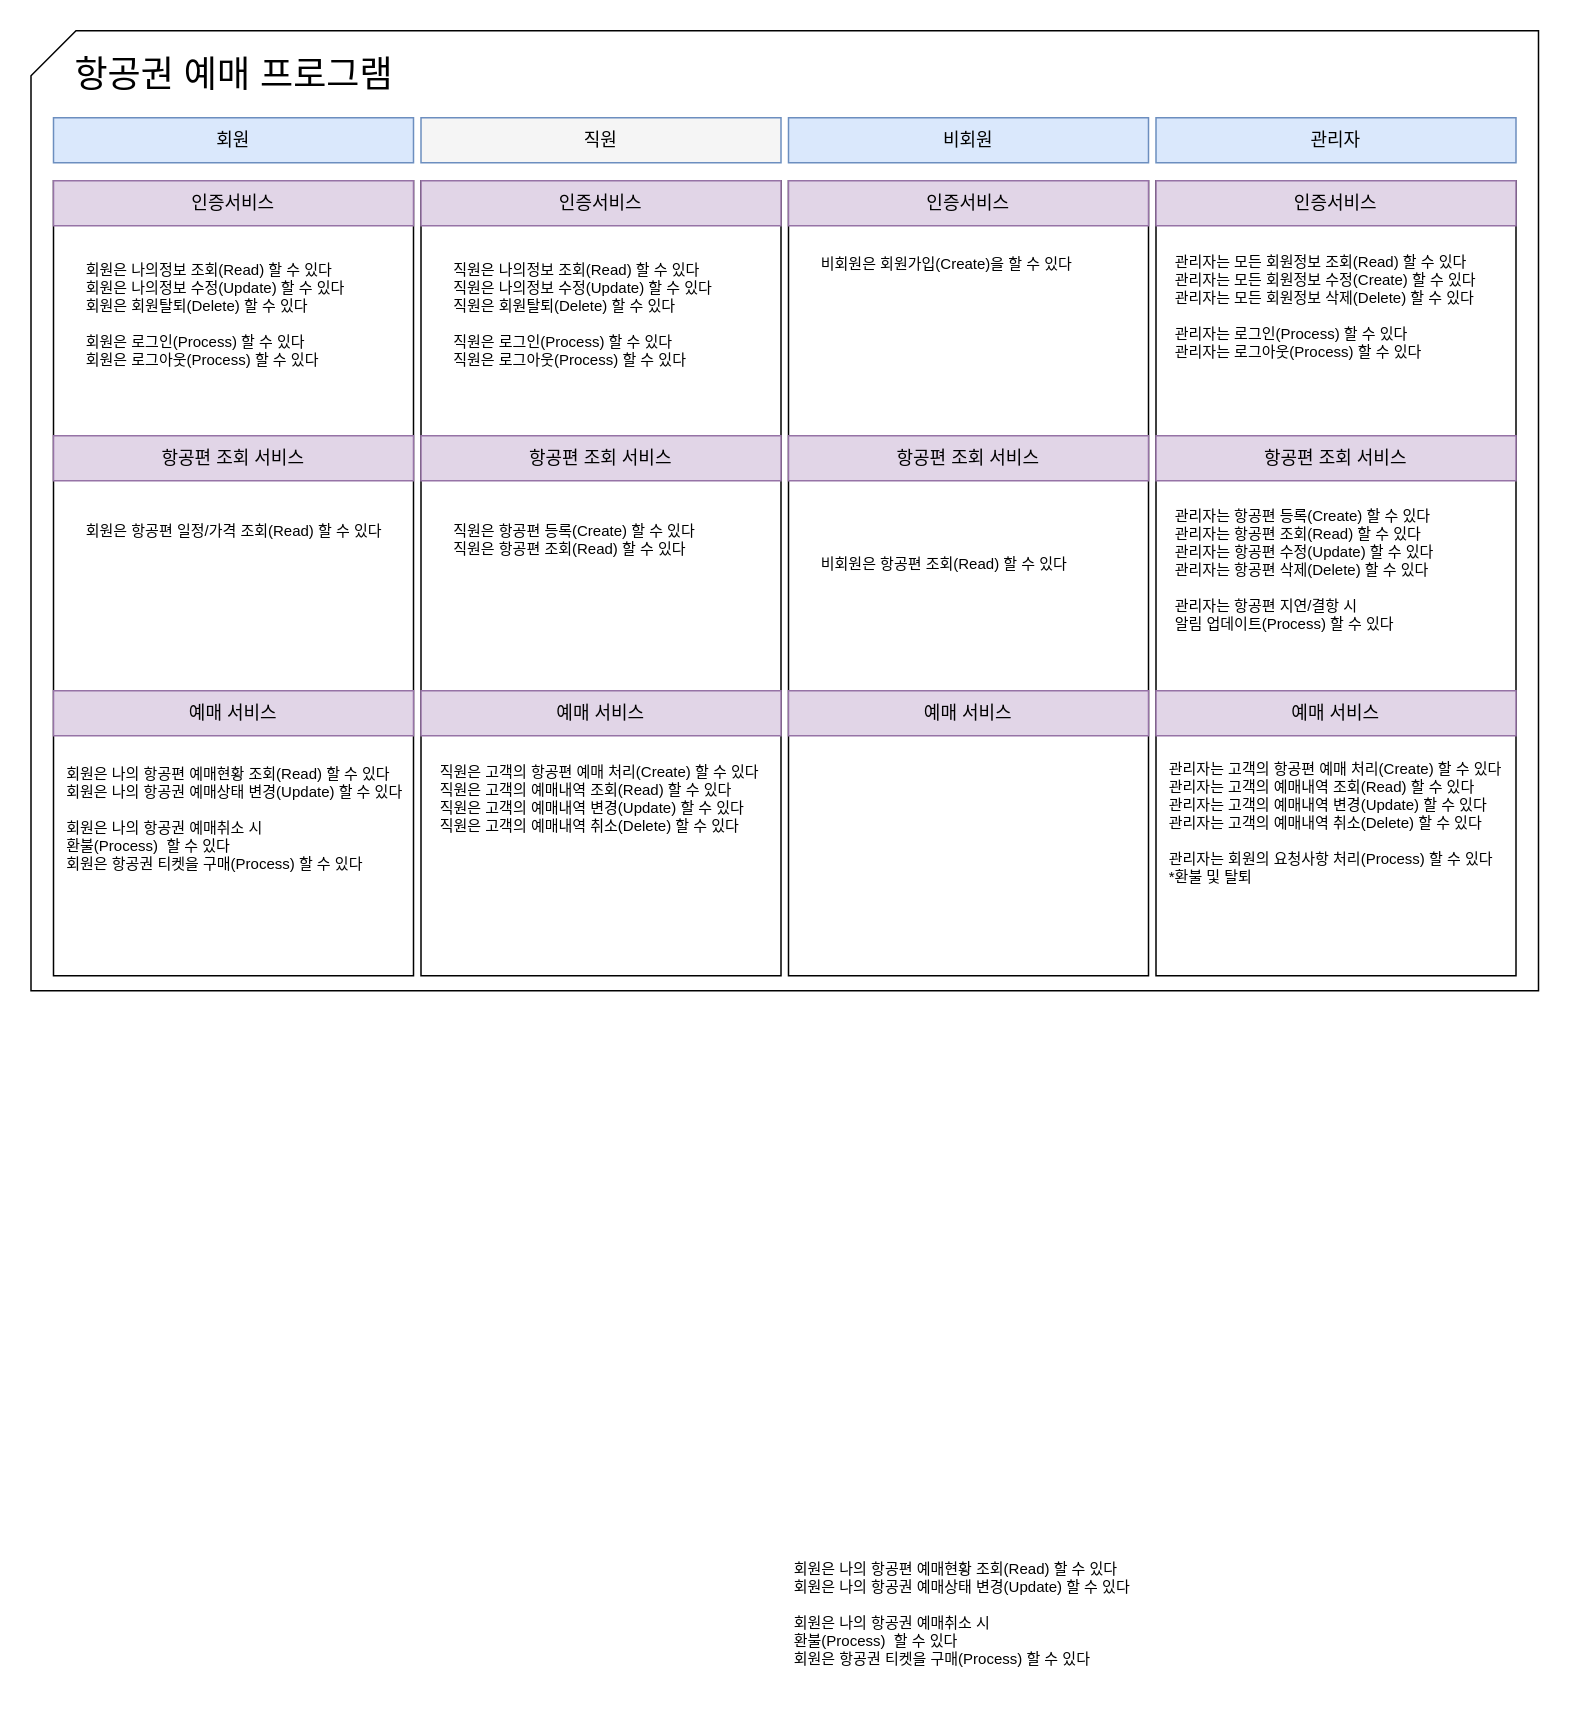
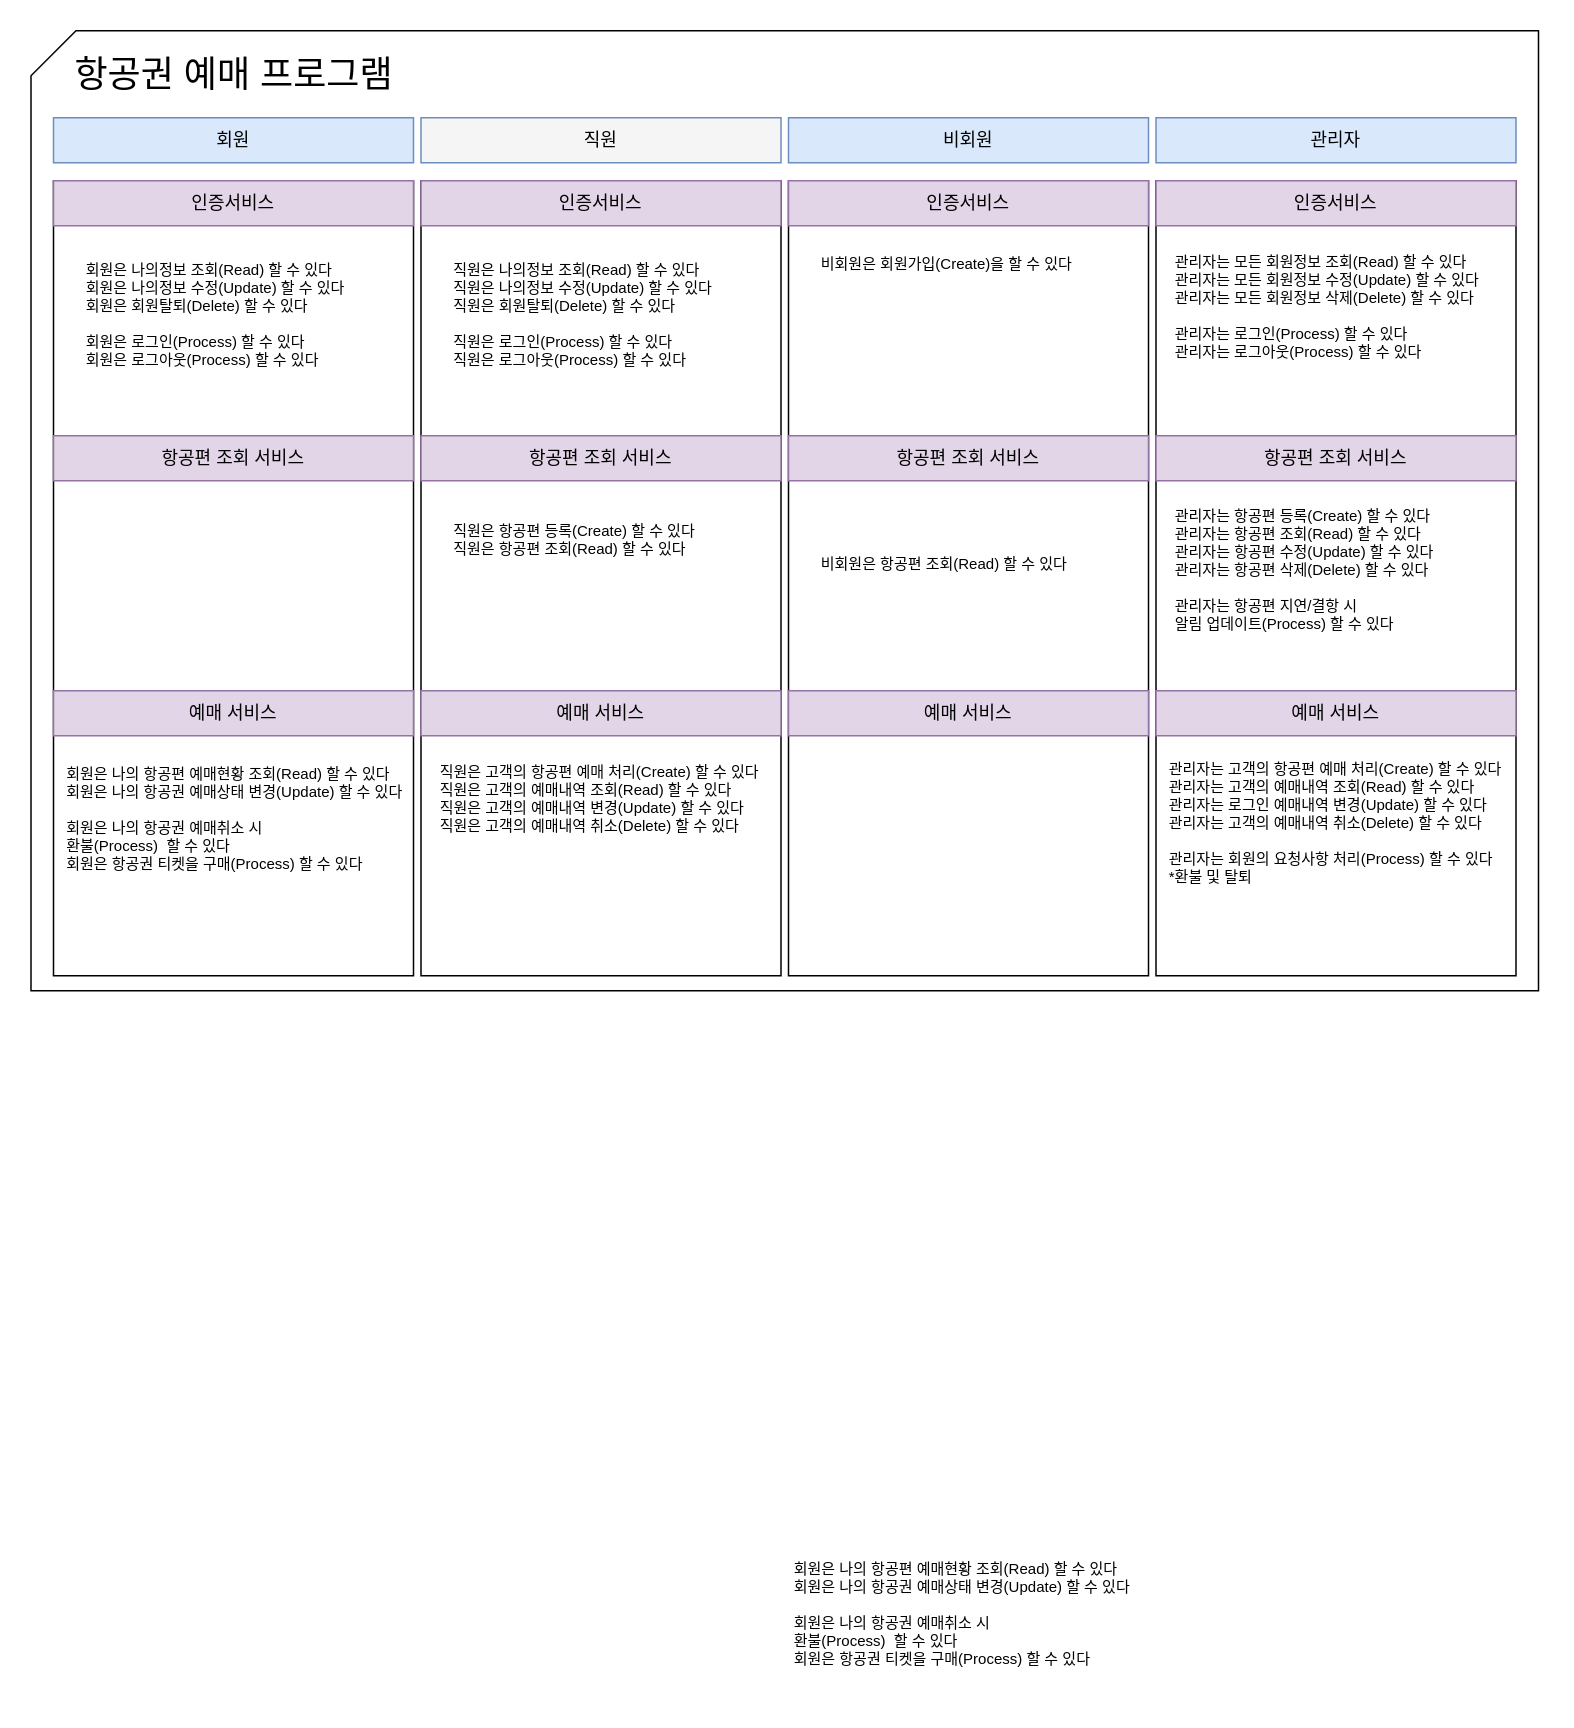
node "관리자는 모든 회원정보 조회(Read) 할 수 있다 관리자는 모든 회원정보 수정(Create) 할 수 있다 관리자는 모든 회원정보 삭제(Delete) 할 수 있다 관리자는 로그인(Process) 할 수 있다 관리자는 로그아웃(Process) 할 수 있다": label "관리자는 모든 회원정보 조회(Read) 할 수 있다 관리자는 모든 회원정보 수정(Create) 할 수 있다 관리자는 모든 회원정보 삭제(Delete) 할 수 있다 관리자는 로그인(Process) 할 수 있다 관리자는 로그아웃(Process) 할 수 있다" -> "관리자는 모든 회원정보 조회(Read) 할 수 있다 관리자는 모든 회원정보 수정(Update) 할 수 있다 관리자는 모든 회원정보 삭제(Delete) 할 수 있다 관리자는 로그인(Process) 할 수 있다 관리자는 로그아웃(Process) 할 수 있다"
node "회원은 항공편 일정/가격 조회(Read) 할 수 있다": removed
node "관리자는 고객의 항공편 예매 처리(Create) 할 수 있다 관리자는 고객의 예매내역 조회(Read) 할 수 있다 관리자는 고객의 예매내역 변경(Update) 할 수 있다 관리자는 고객의 예매내역 취소(Delete) 할 수 있다 관리자는 회원의 요청사항 처리(Process) 할 수 있다 *환불 및 탈퇴": label "관리자는 고객의 항공편 예매 처리(Create) 할 수 있다 관리자는 고객의 예매내역 조회(Read) 할 수 있다 관리자는 고객의 예매내역 변경(Update) 할 수 있다 관리자는 고객의 예매내역 취소(Delete) 할 수 있다 관리자는 회원의 요청사항 처리(Process) 할 수 있다 *환불 및 탈퇴" -> "관리자는 고객의 항공편 예매 처리(Create) 할 수 있다 관리자는 고객의 예매내역 조회(Read) 할 수 있다 관리자는 로그인 예매내역 변경(Update) 할 수 있다 관리자는 고객의 예매내역 취소(Delete) 할 수 있다 관리자는 회원의 요청사항 처리(Process) 할 수 있다 *환불 및 탈퇴"
